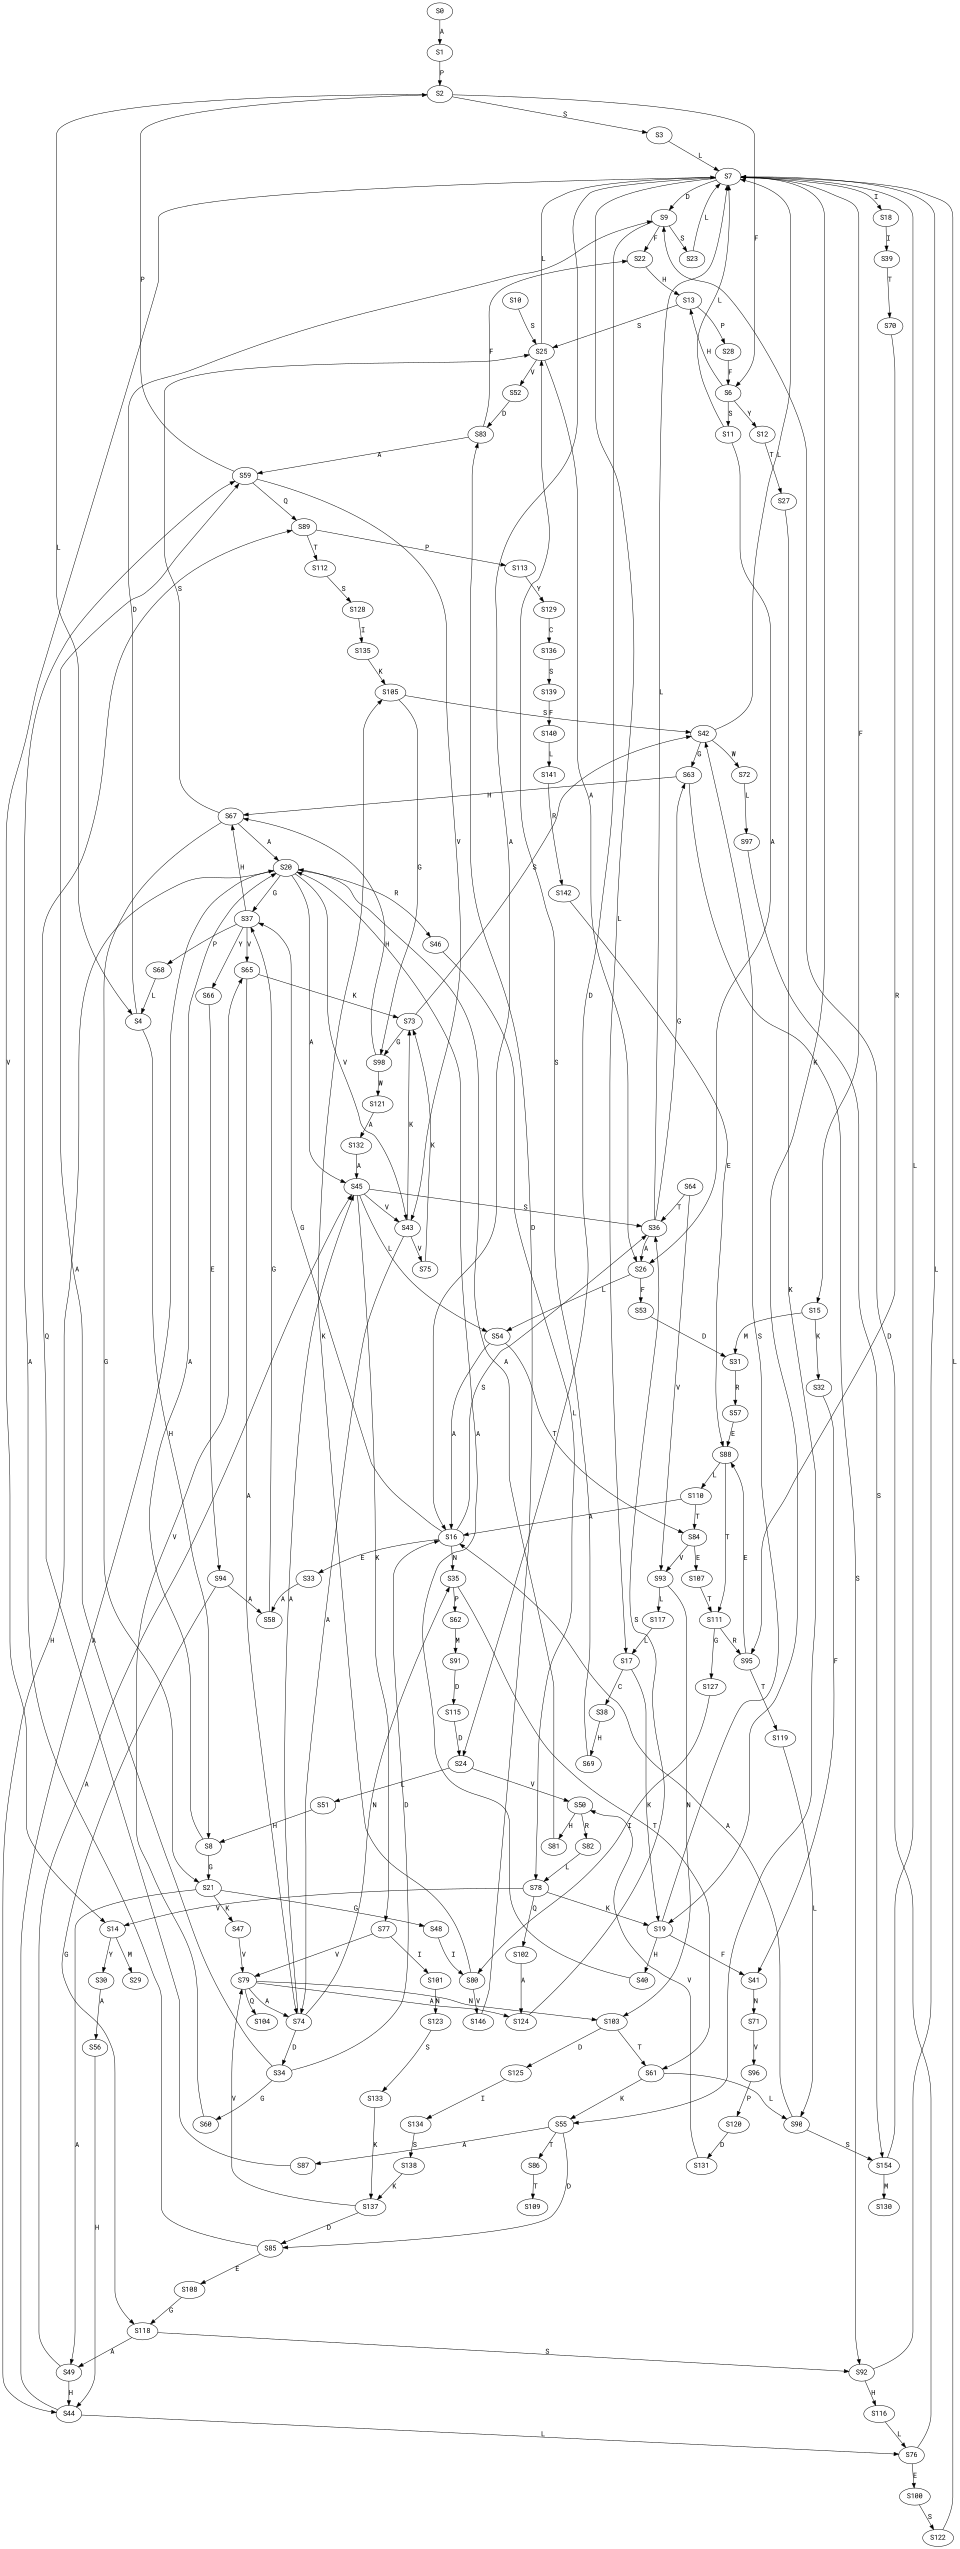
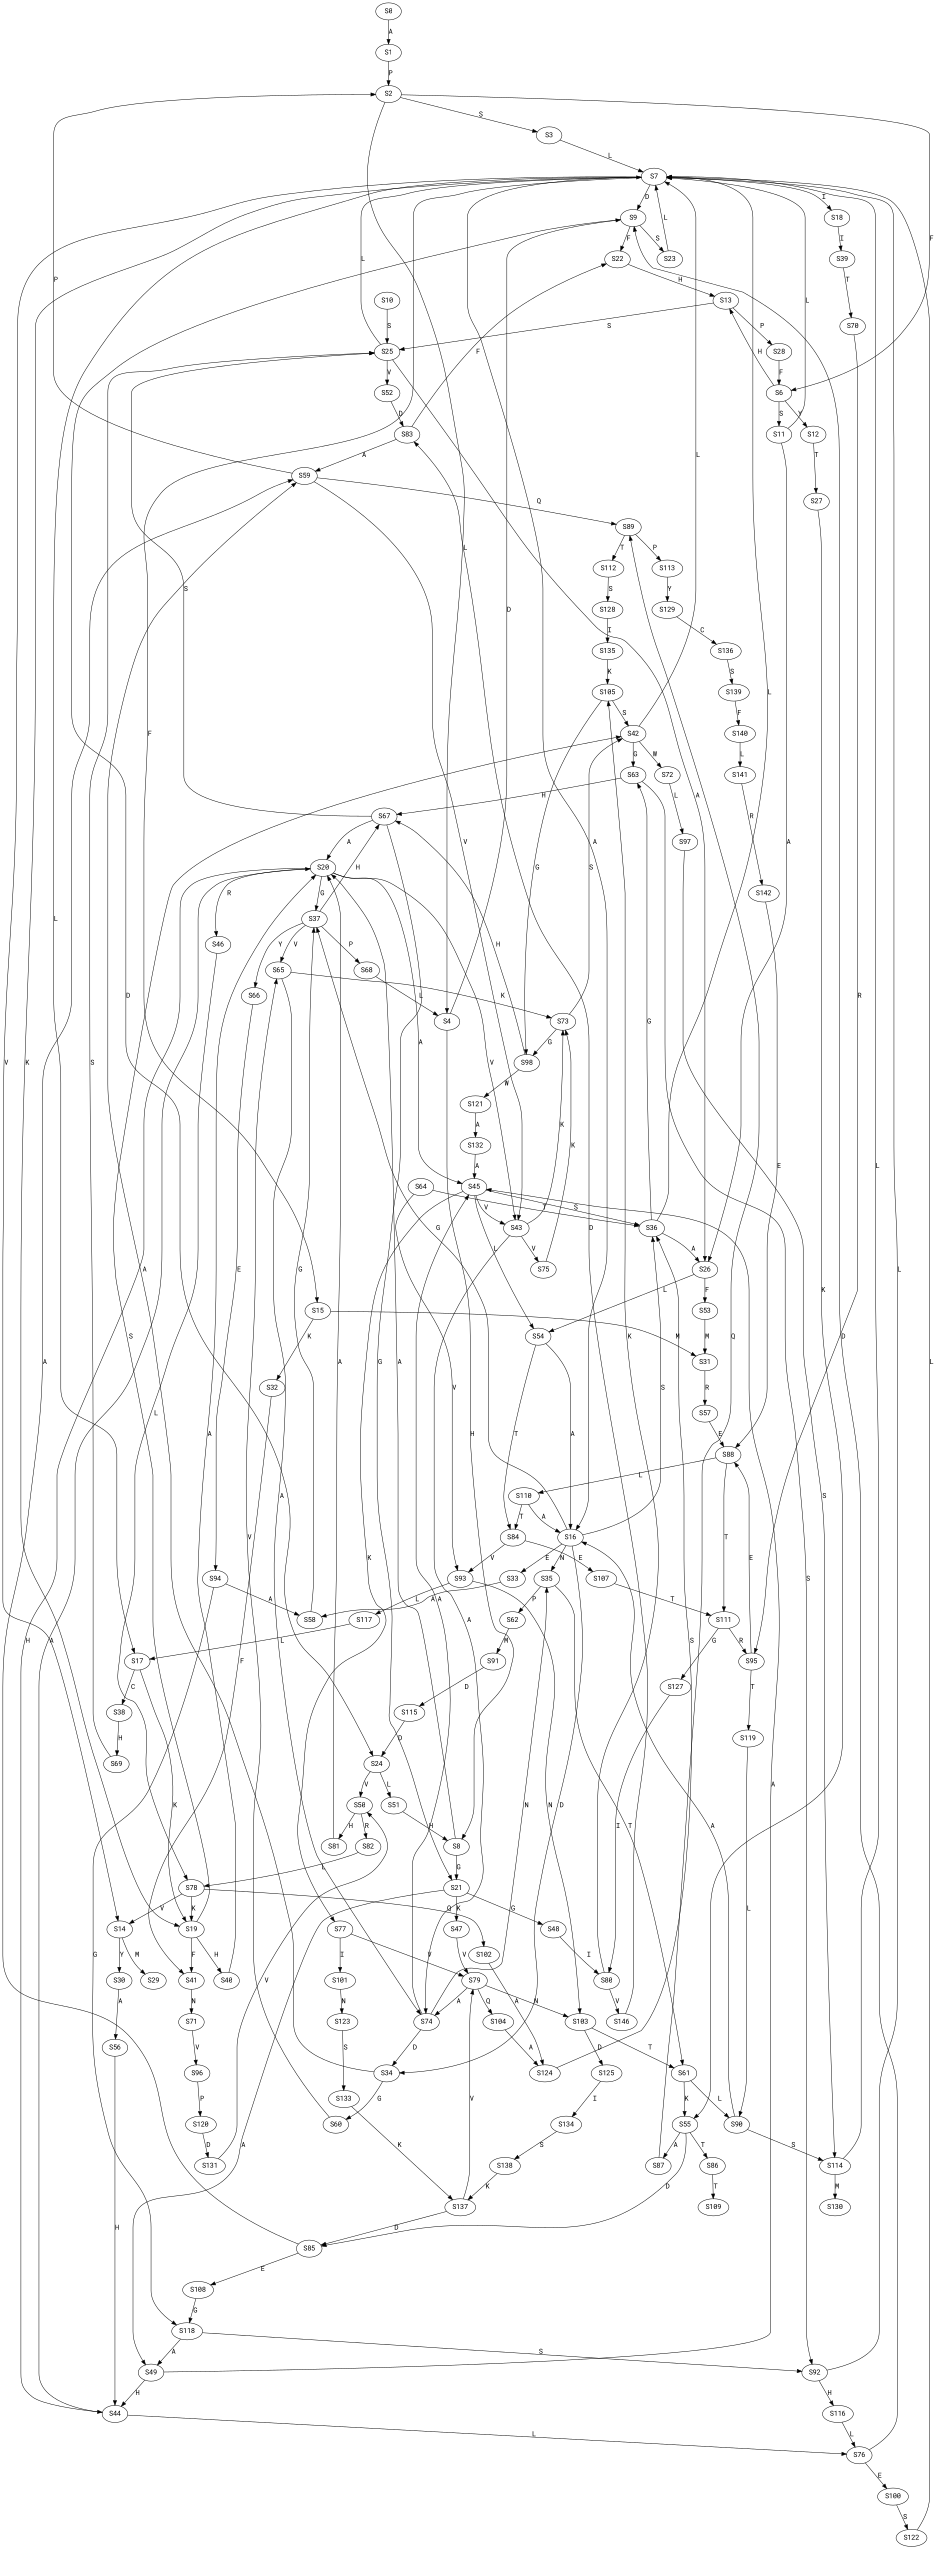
edge "S53" -> "S31": label "D" -> "M"
edge "S34" -> "S16": reversed
edge "S79" -> "S124": now "S104" -> "S124"
node "S154": label "S154" -> "S114"
